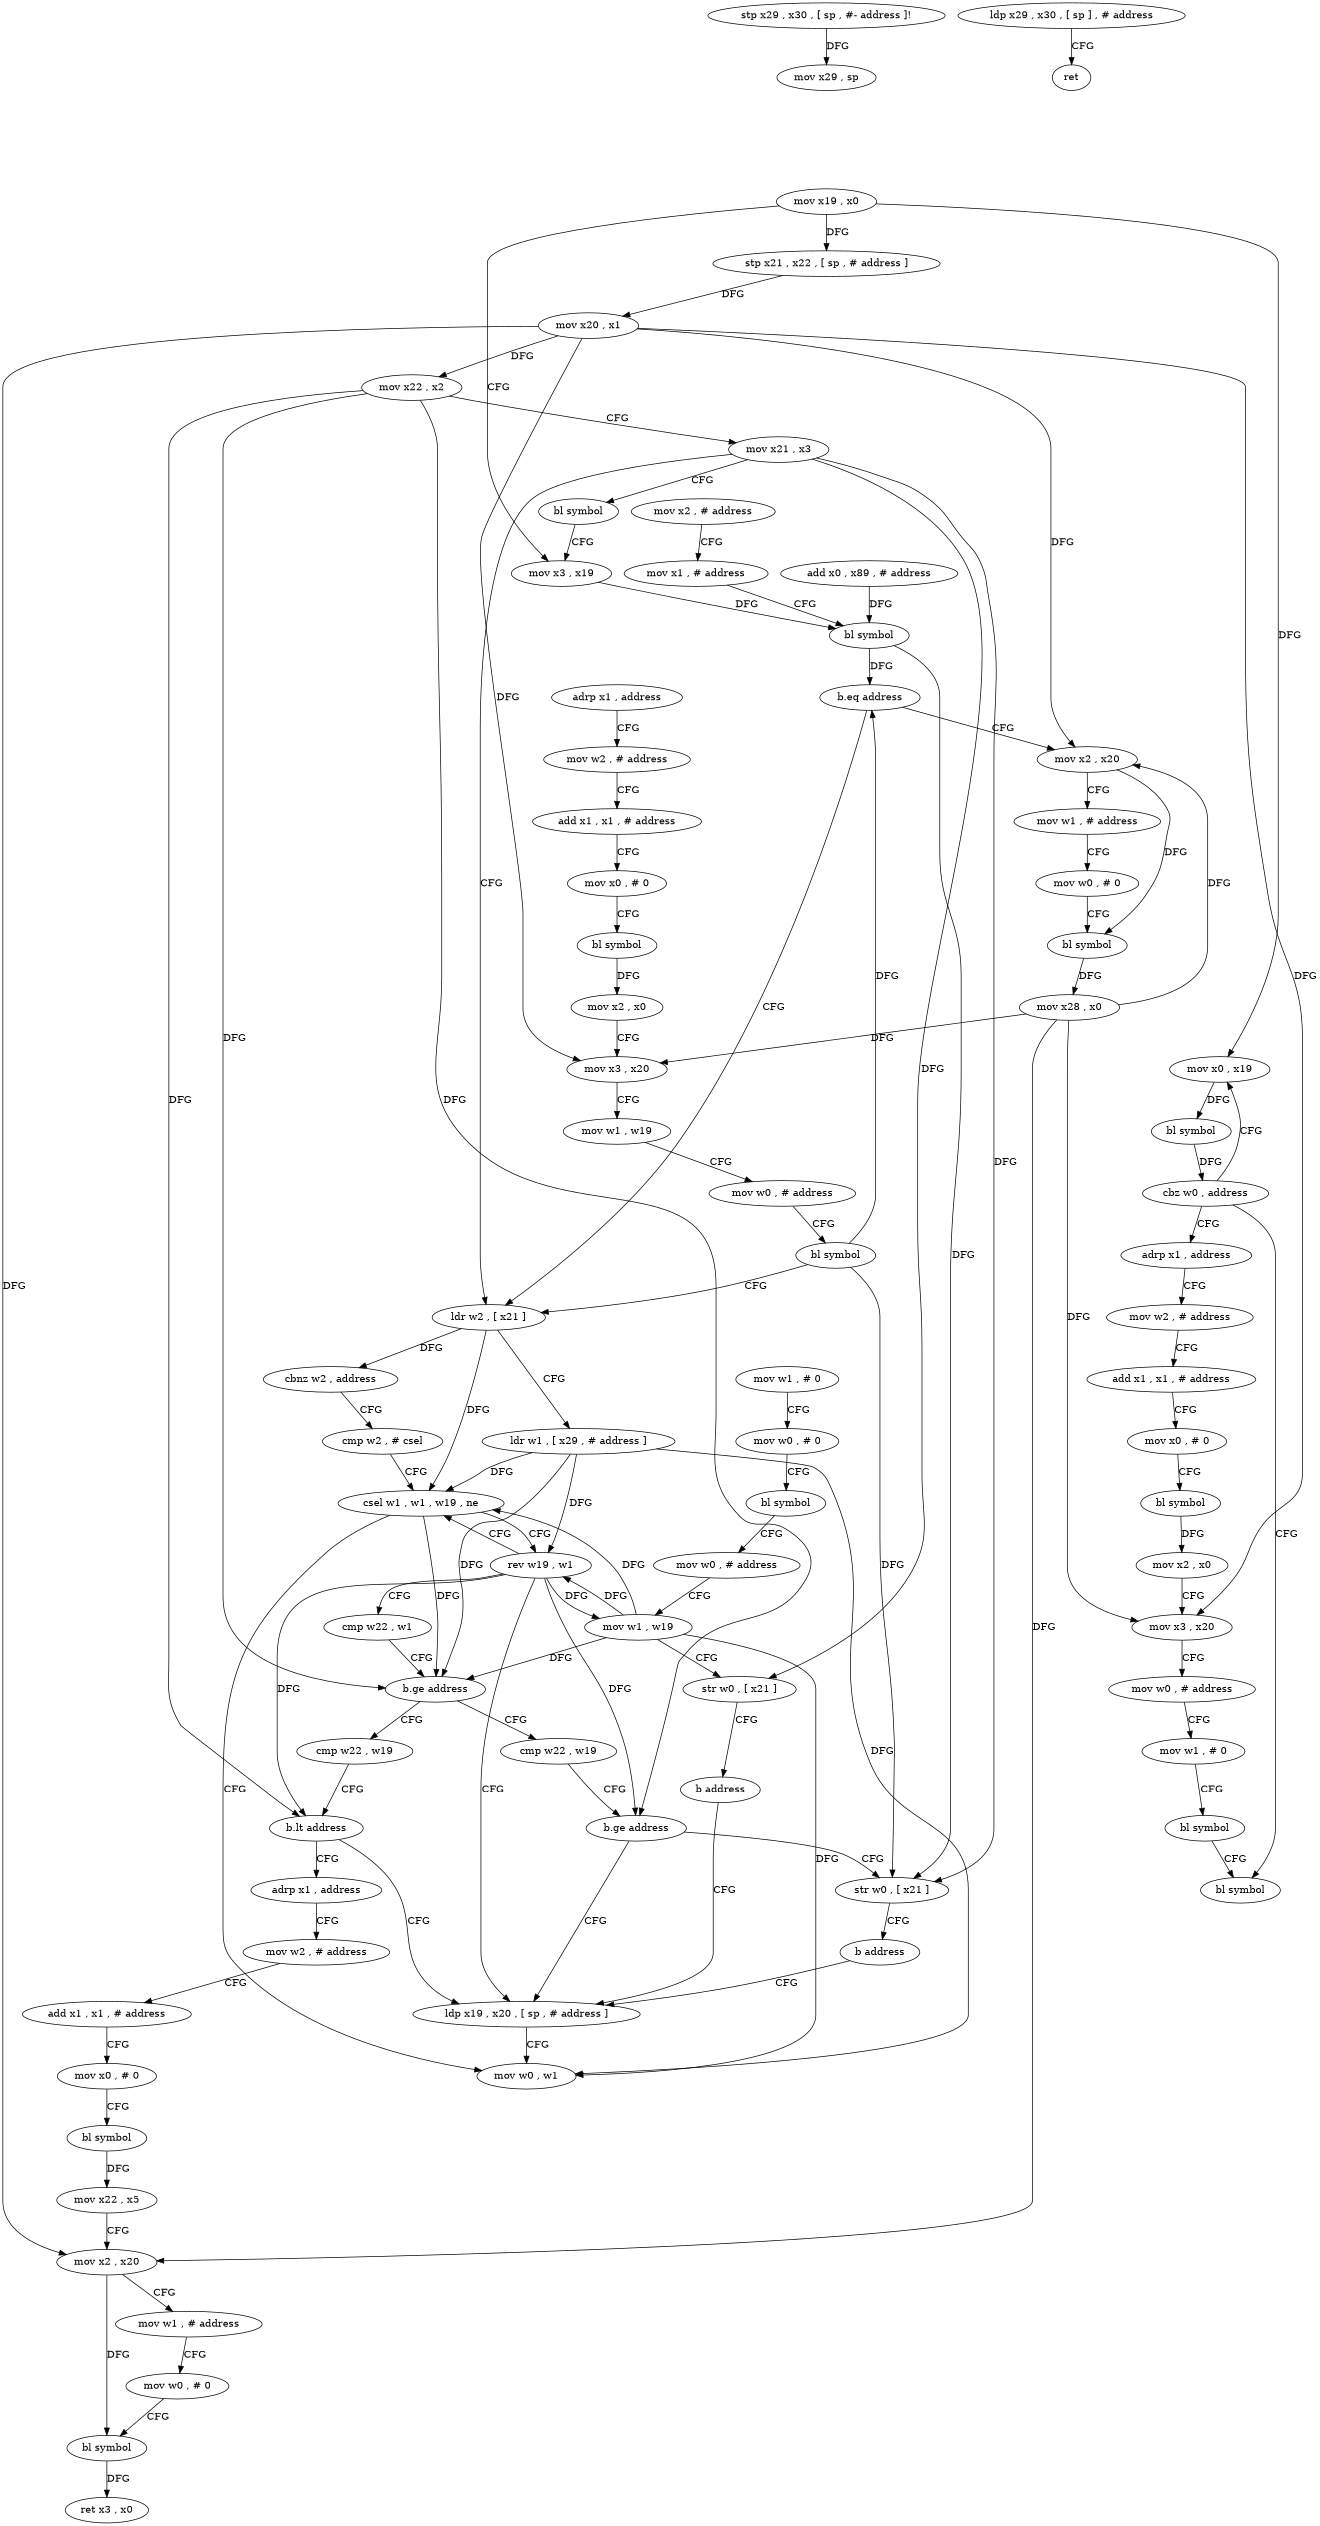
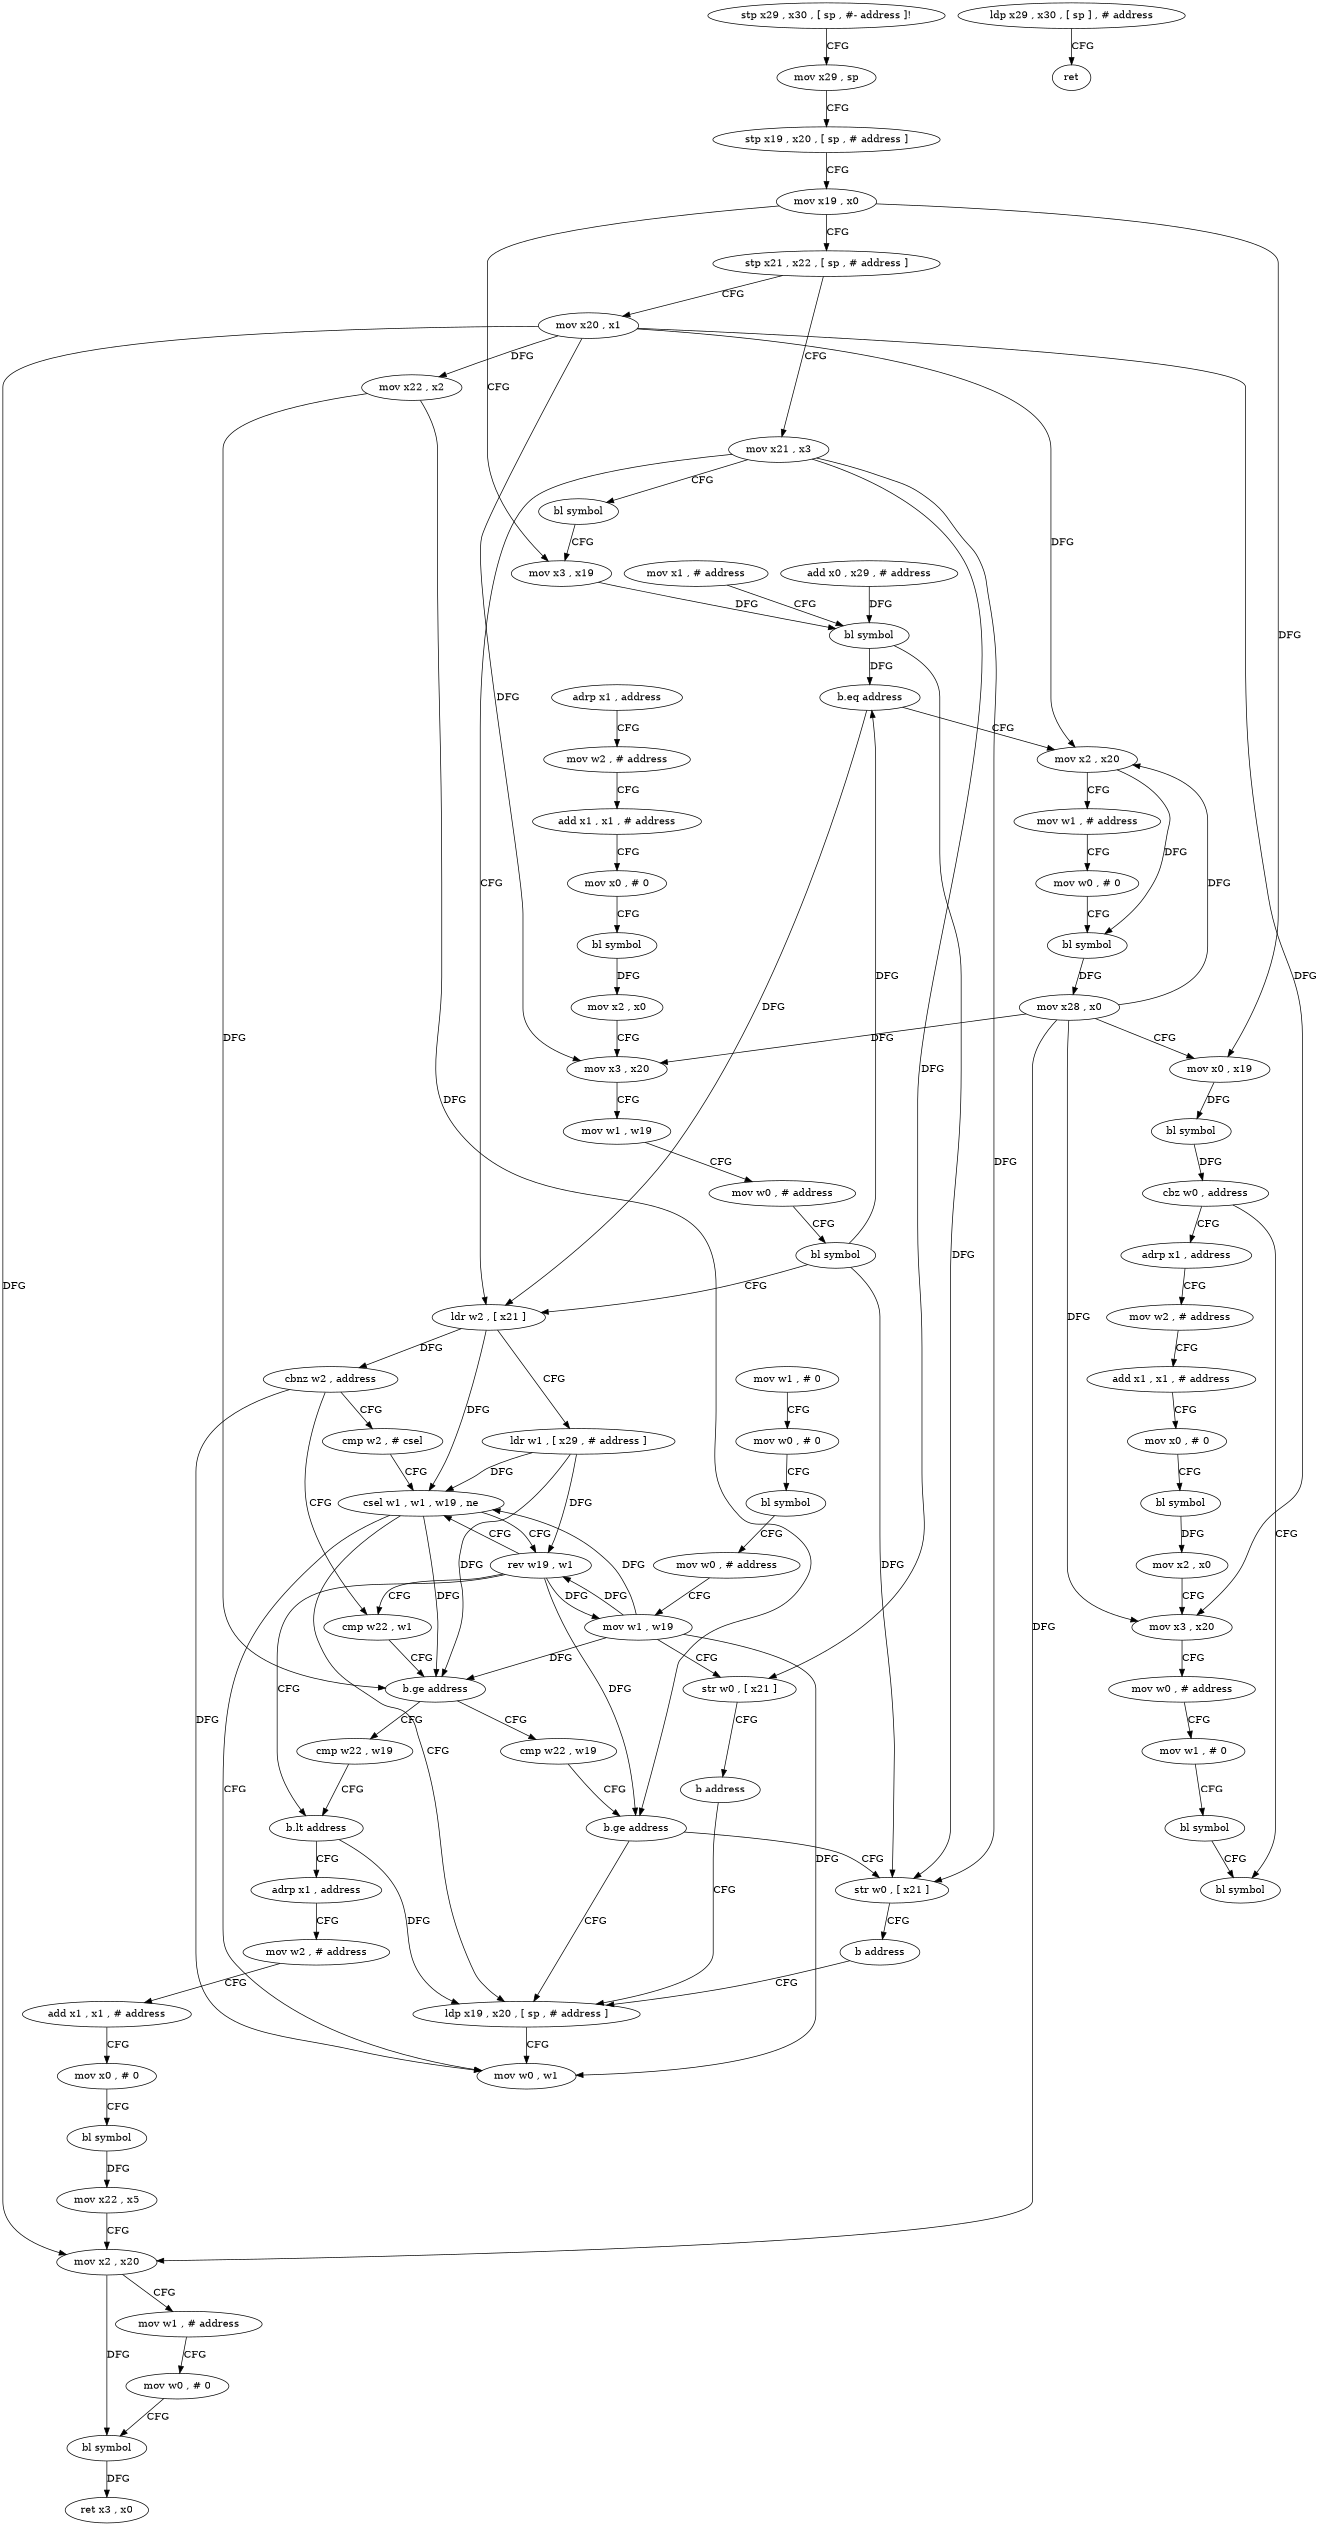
edge "stp x29 , x30 , [ sp , #- address ]!" -> "mov x29 , sp": label "DFG" -> "CFG"
node "stp x19 , x20 , [ sp , # address ]": added
edge "mov x19 , x0" -> "stp x21 , x22 , [ sp , # address ]": label "DFG" -> "CFG"
edge "stp x21 , x22 , [ sp , # address ]" -> "mov x20 , x1": label "DFG" -> "CFG"
edge "mov x22 , x2" -> "mov x21 , x3": now "stp x21 , x22 , [ sp , # address ]" -> "mov x21 , x3"
node "mov x2 , # address": removed
node "add x0 , x89 , # address": label "add x0 , x89 , # address" -> "add x0 , x29 , # address"
edge "b.eq address" -> "ldr w2 , [ x21 ]": label "CFG" -> "DFG"
edge "mov x22 , x2" -> "b.lt address": removed, label "DFG"
edge "cbz w0 , address" -> "mov x0 , x19": now "mov x28 , x0" -> "mov x0 , x19"
edge "cbnz w2 , address" -> "cmp w22 , w1": added, label "CFG"
edge "rev w19 , w1" -> "b.lt address": label "DFG" -> "CFG"
edge "rev w19 , w1" -> "ldp x19 , x20 , [ sp , # address ]": now "csel w1 , w1 , w19 , ne" -> "ldp x19 , x20 , [ sp , # address ]"
edge "ldr w1 , [ x29 , # address ]" -> "mov w0 , w1": now "cbnz w2 , address" -> "mov w0 , w1"
edge "b.lt address" -> "ldp x19 , x20 , [ sp , # address ]": label "CFG" -> "DFG"
